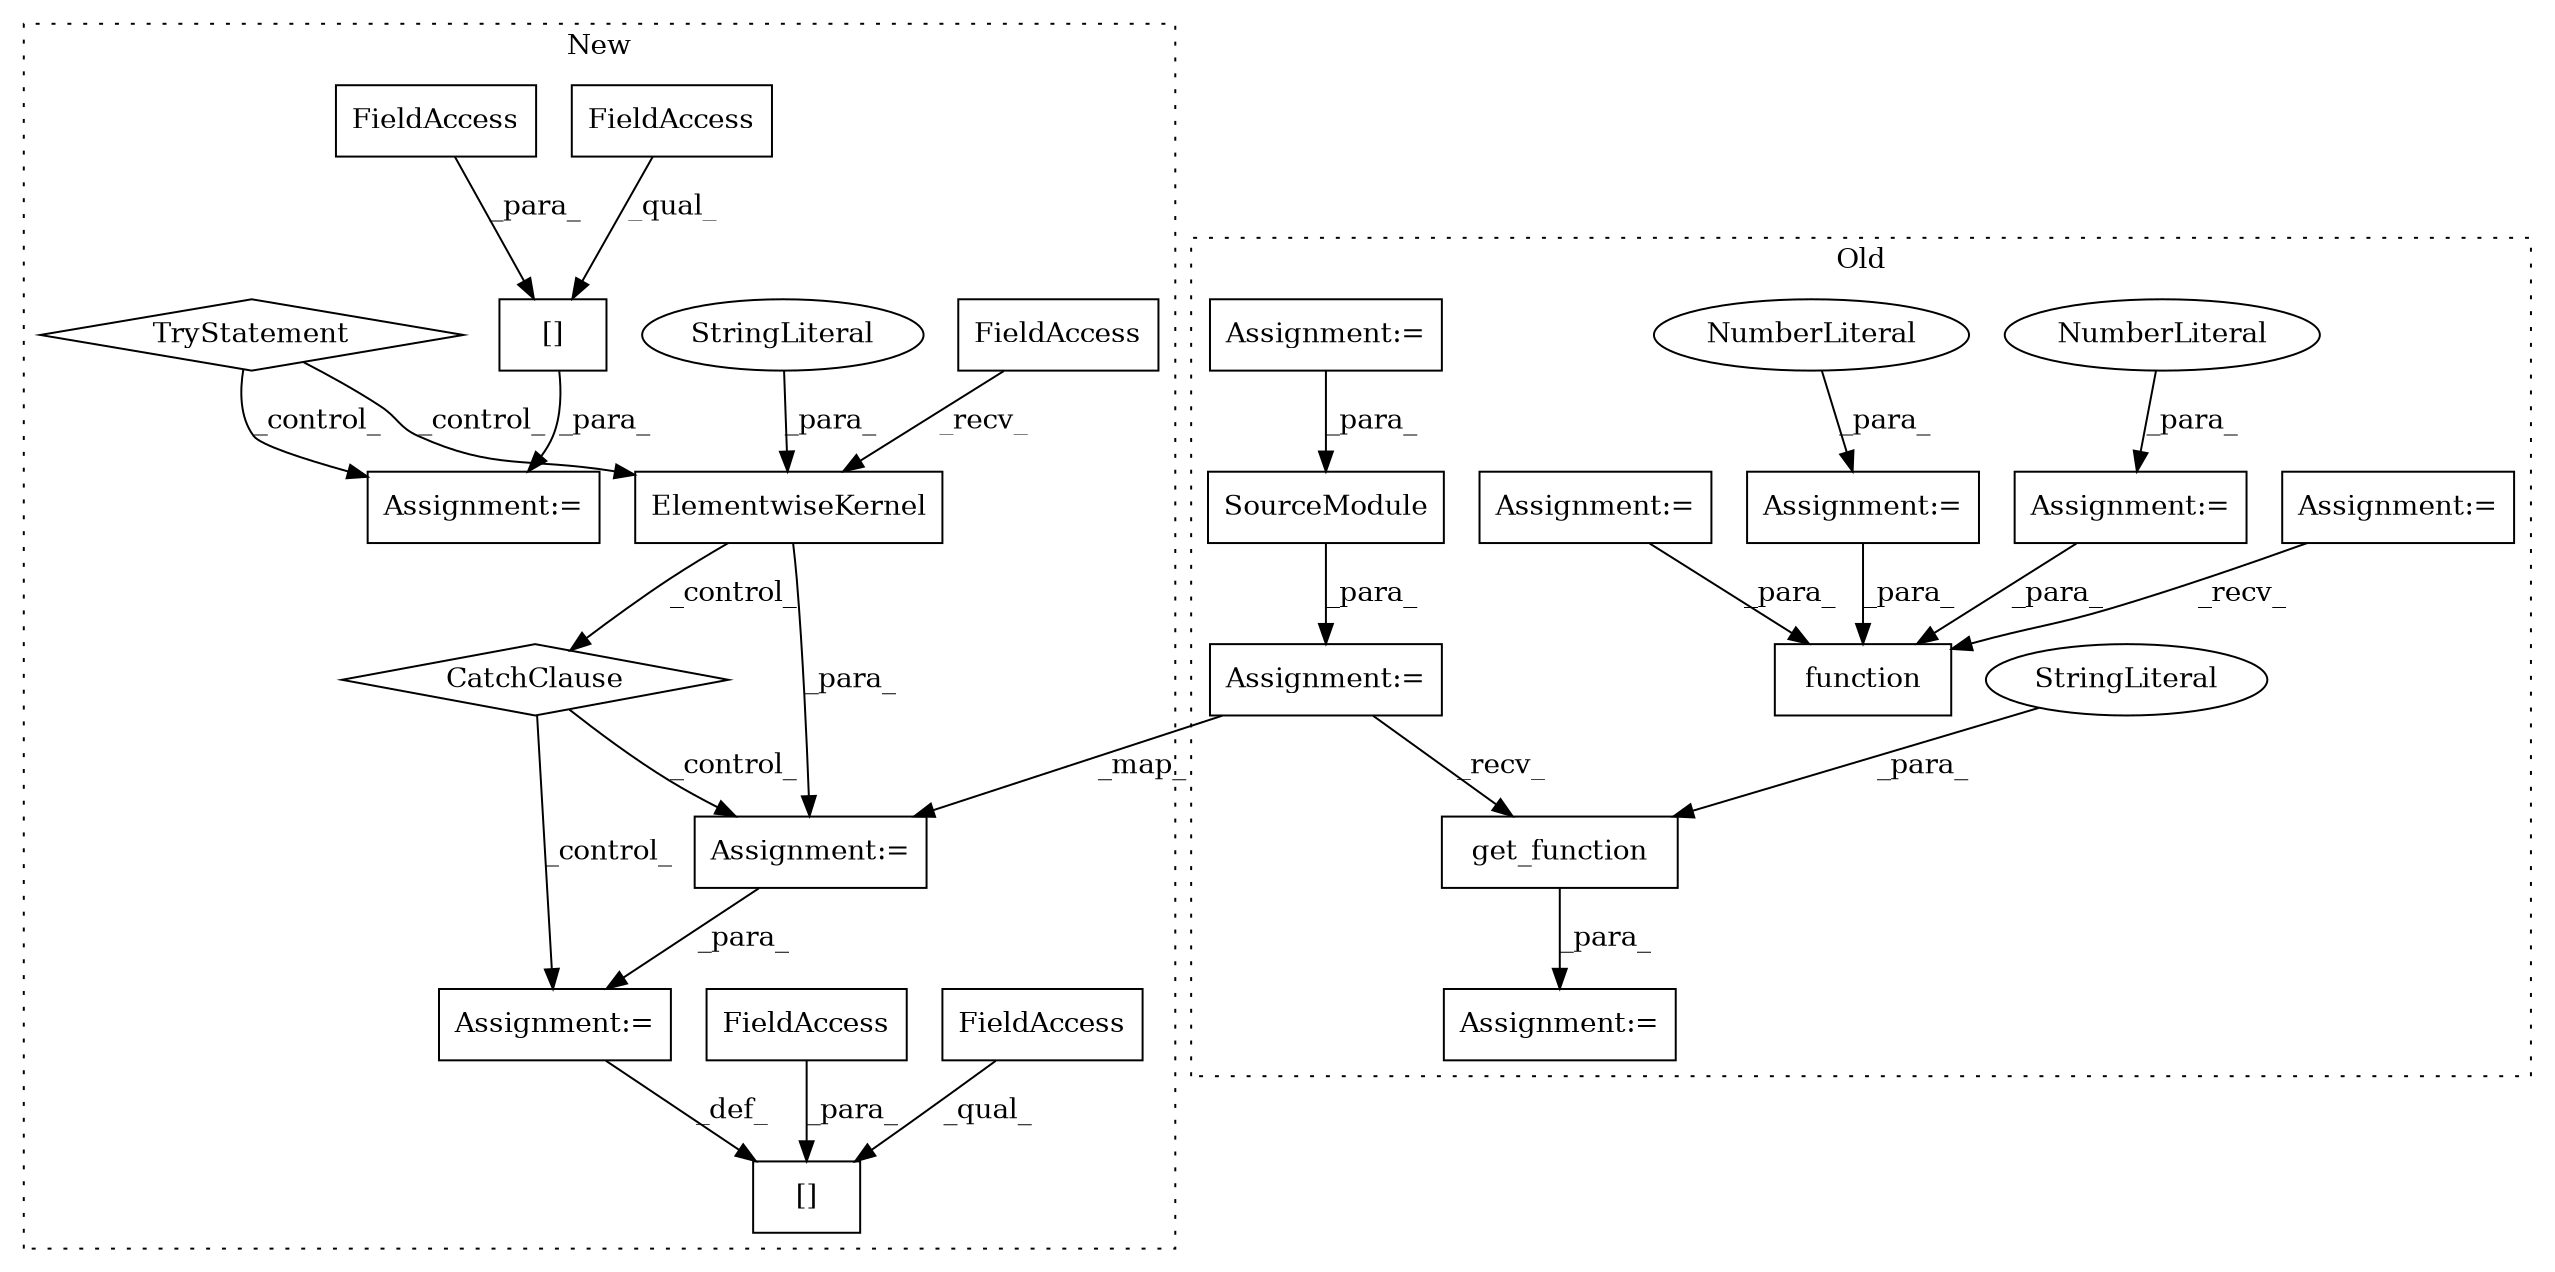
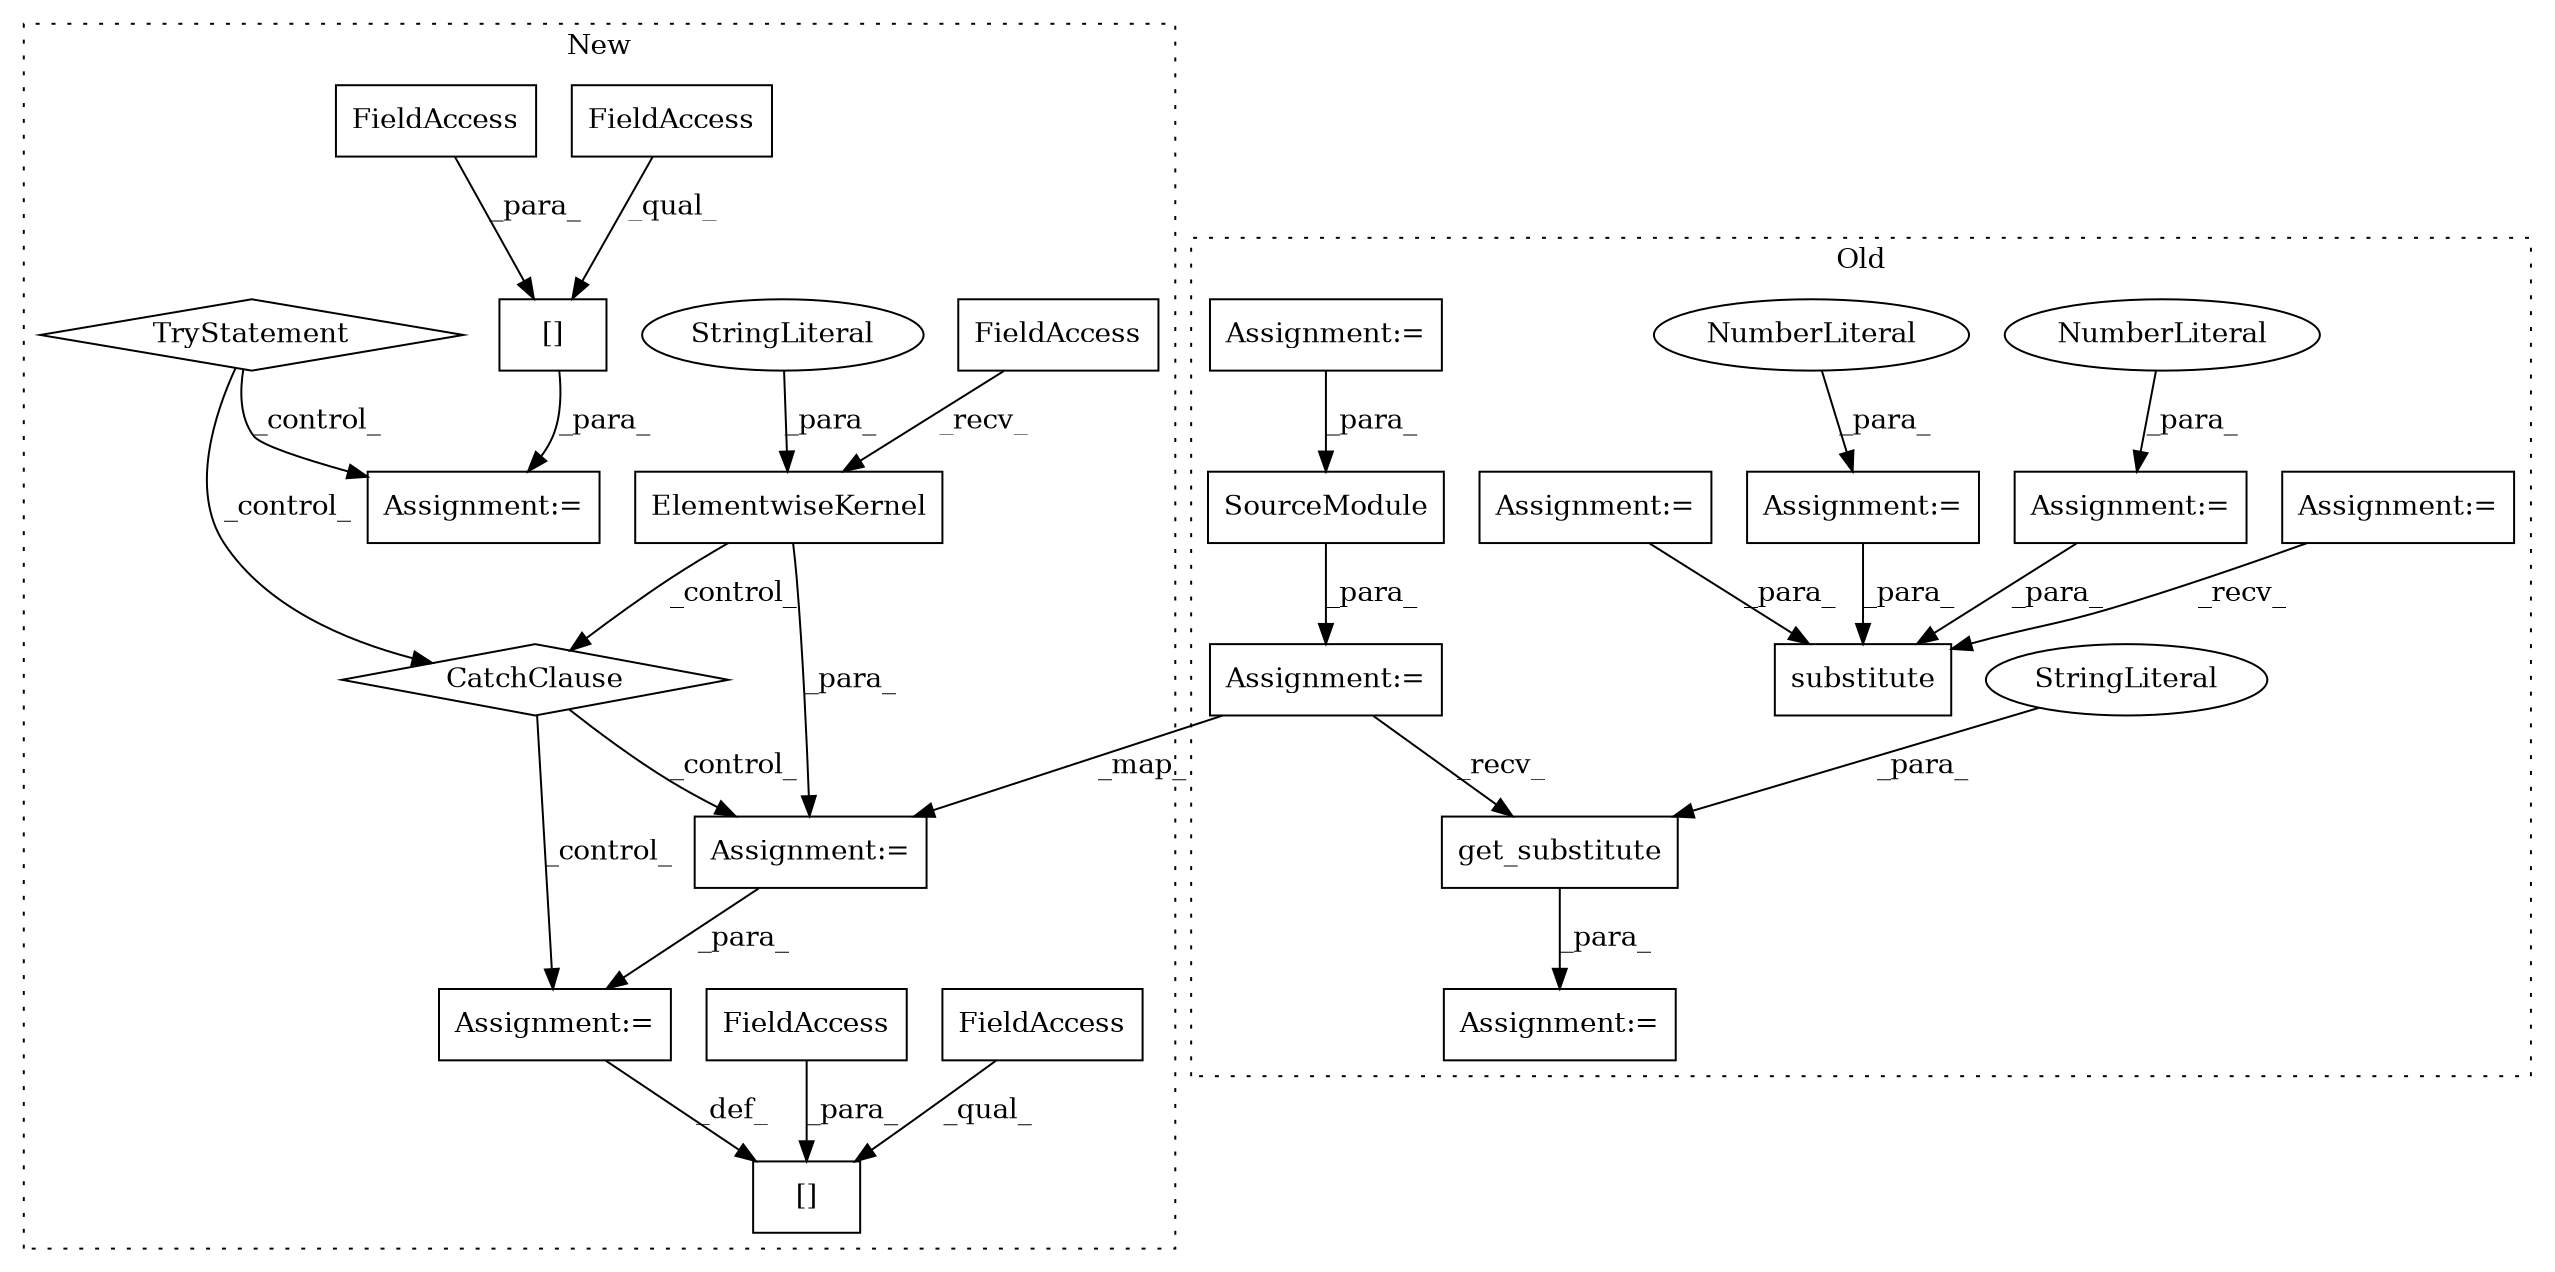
edge "TryStatement" -> "ElementwiseKernel": now "TryStatement" -> "CatchClause"
node "function": label "function" -> "substitute"
node "get_function": label "get_function" -> "get_substitute"
